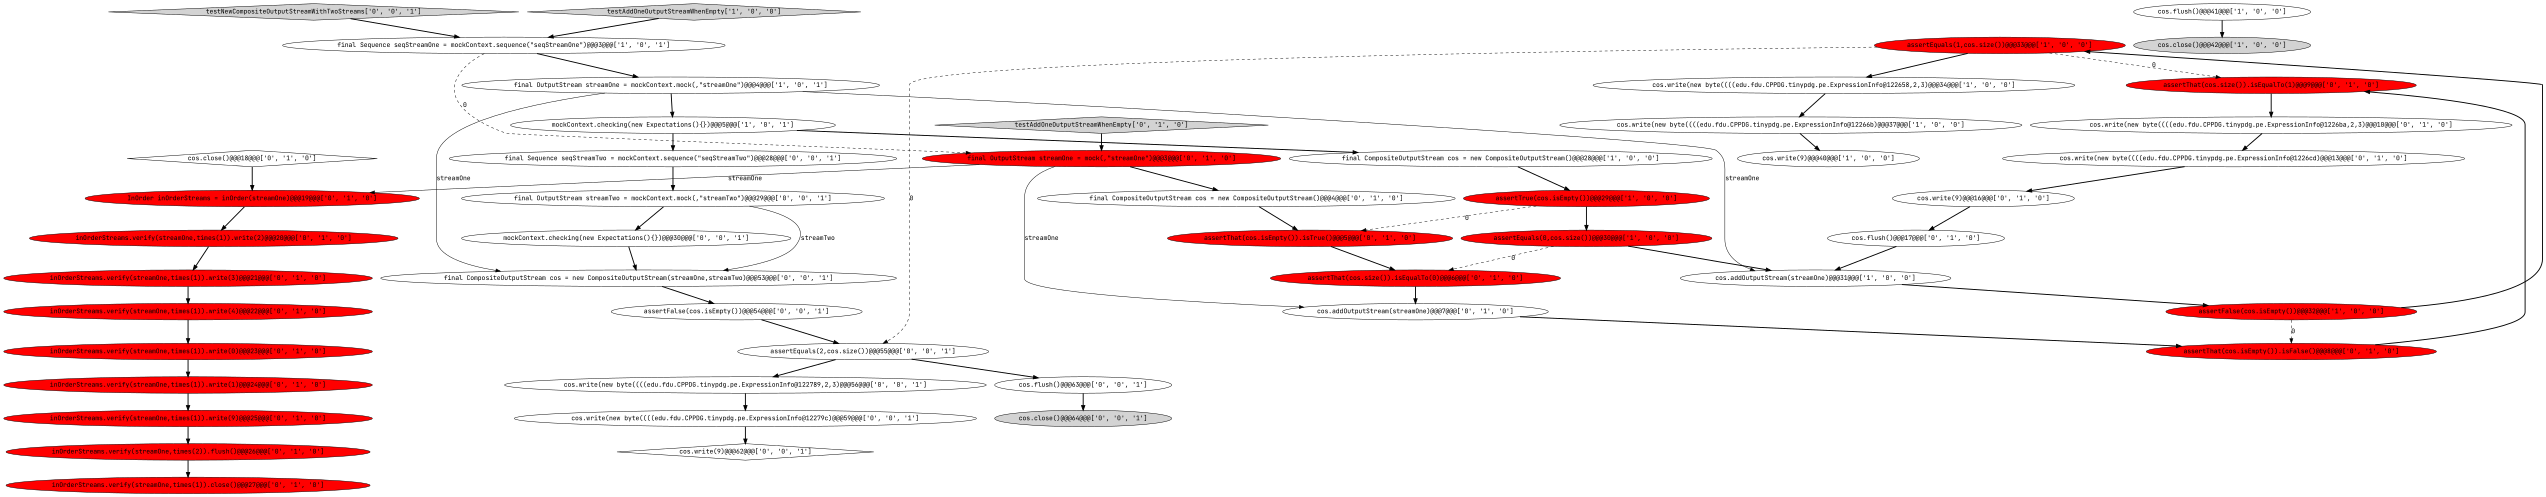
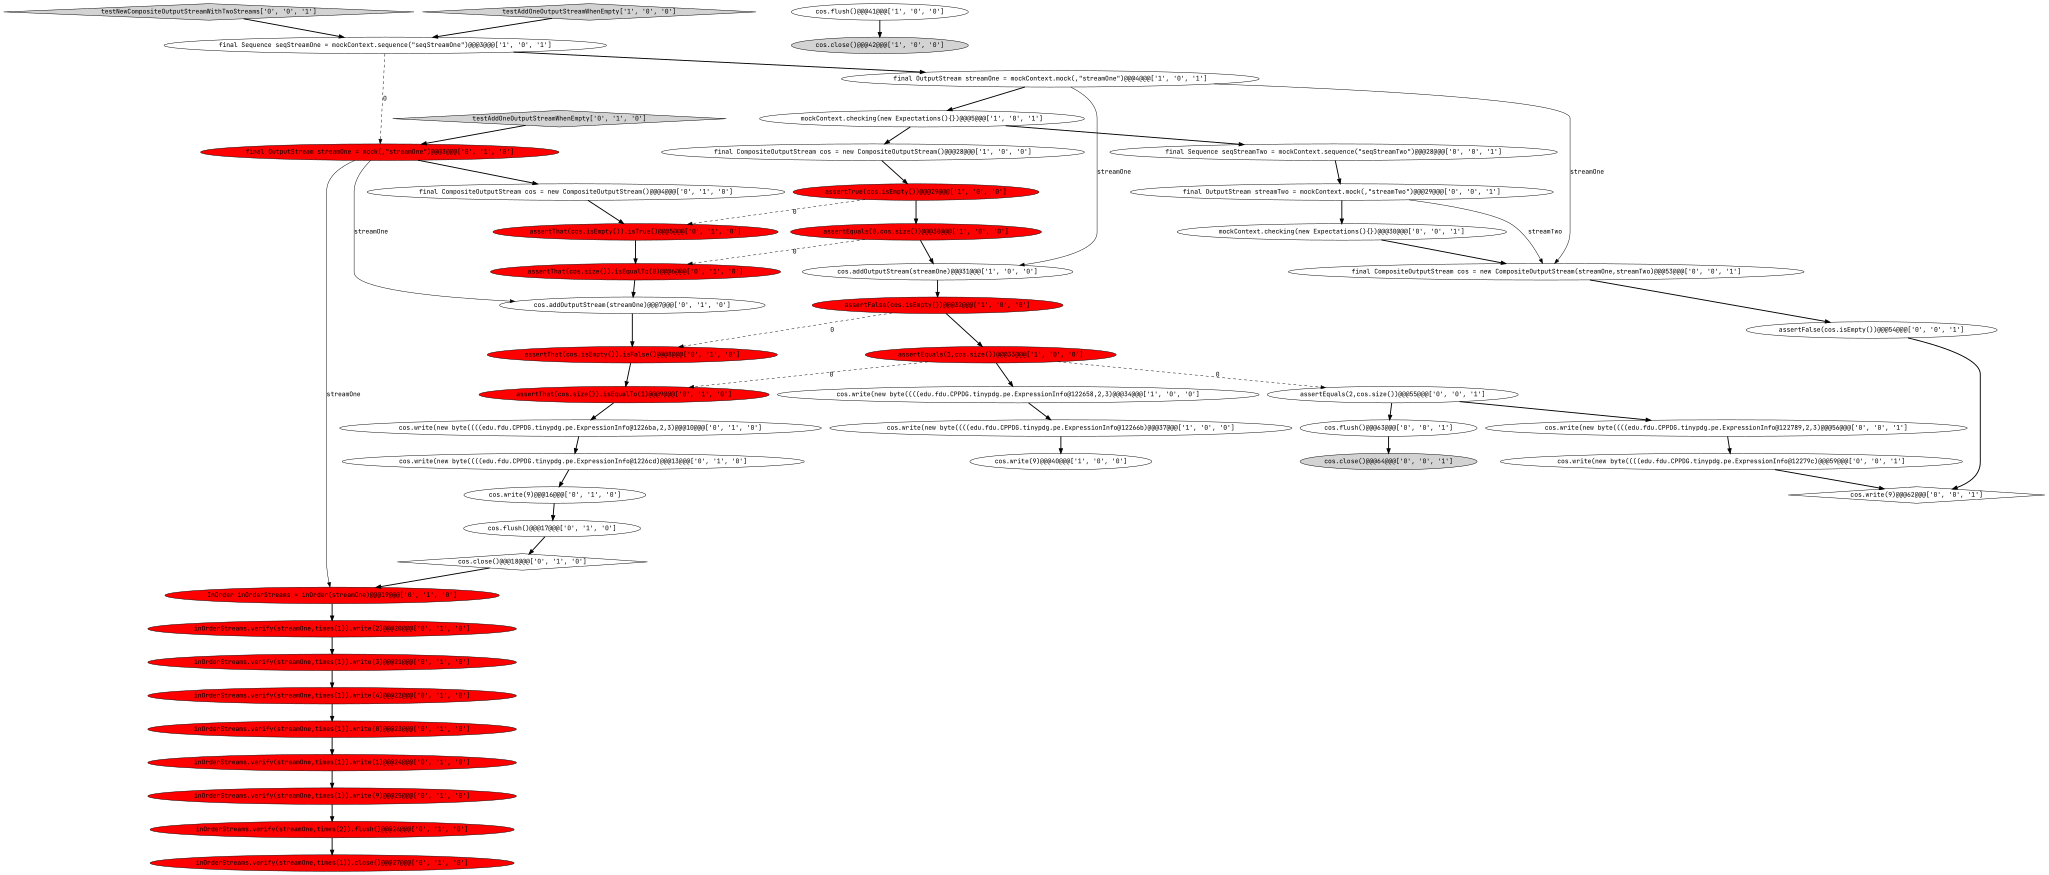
edge "cos.flush()@@@17@@@['0', '1', '0']" -> "cos.addOutputStream(streamOne)@@@31@@@['1', '0', '0']": now "cos.flush()@@@17@@@['0', '1', '0']" -> "cos.close()@@@18@@@['0', '1', '0']"
edge "assertFalse(cos.isEmpty())@@@54@@@['0', '0', '1']" -> "assertEquals(2,cos.size())@@@55@@@['0', '0', '1']": now "assertFalse(cos.isEmpty())@@@54@@@['0', '0', '1']" -> "cos.write(9)@@@62@@@['0', '0', '1']"
